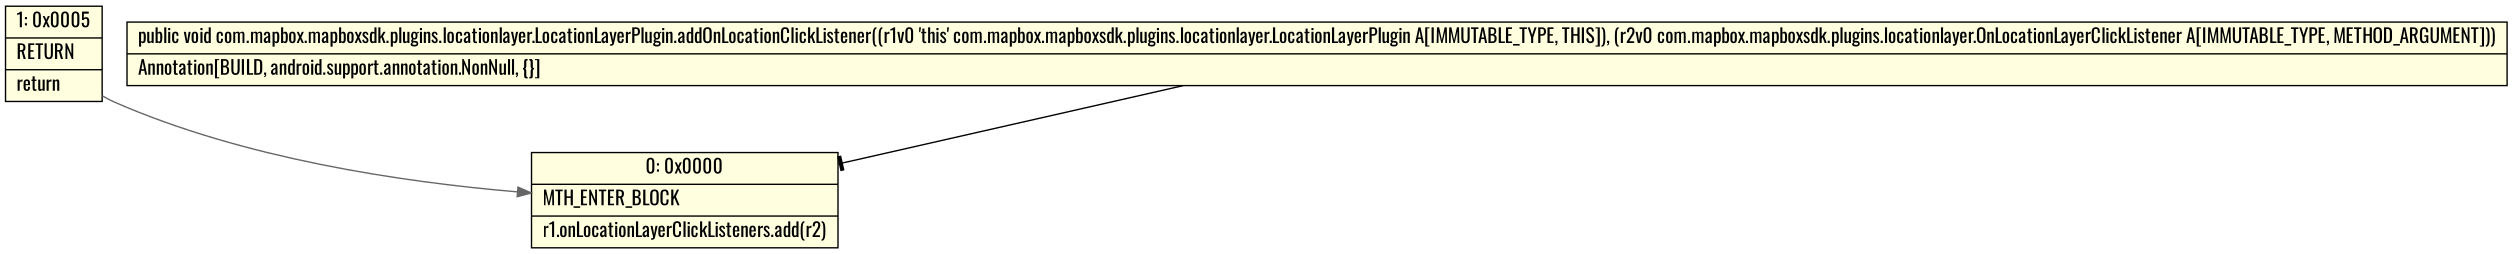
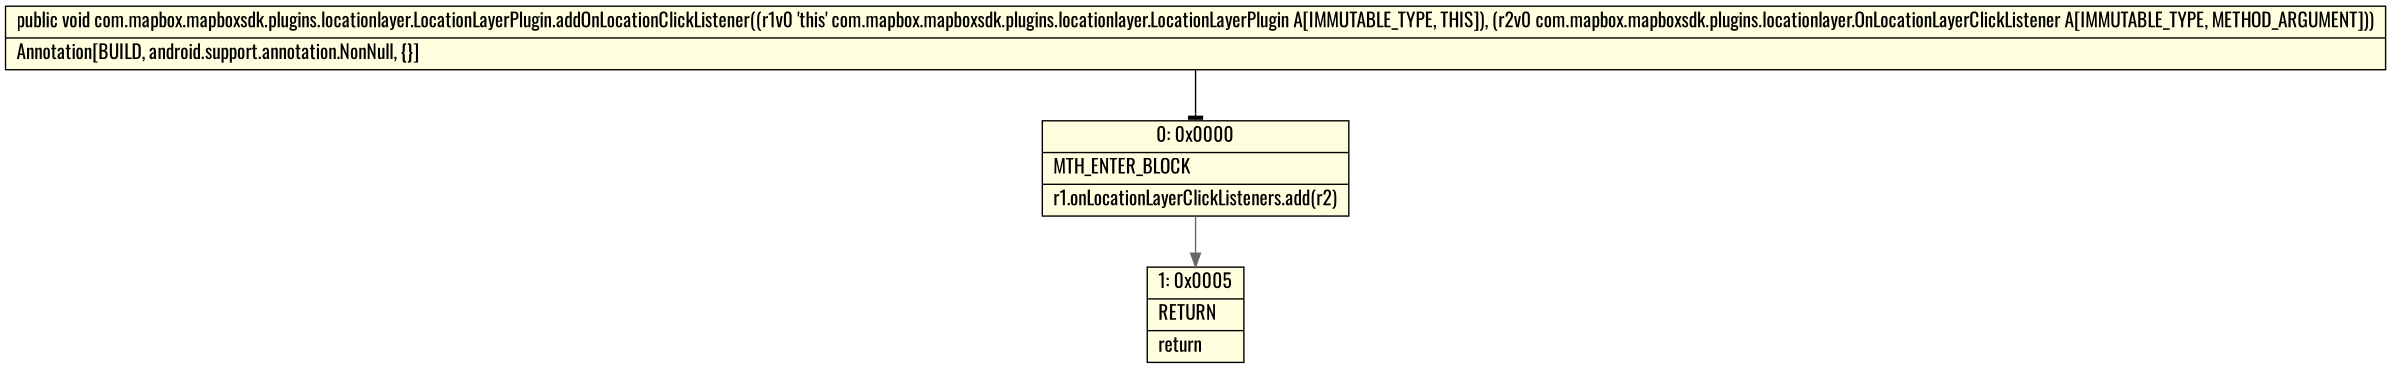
edge "1: 0x0005" -> "0: 0x0000": reversed
